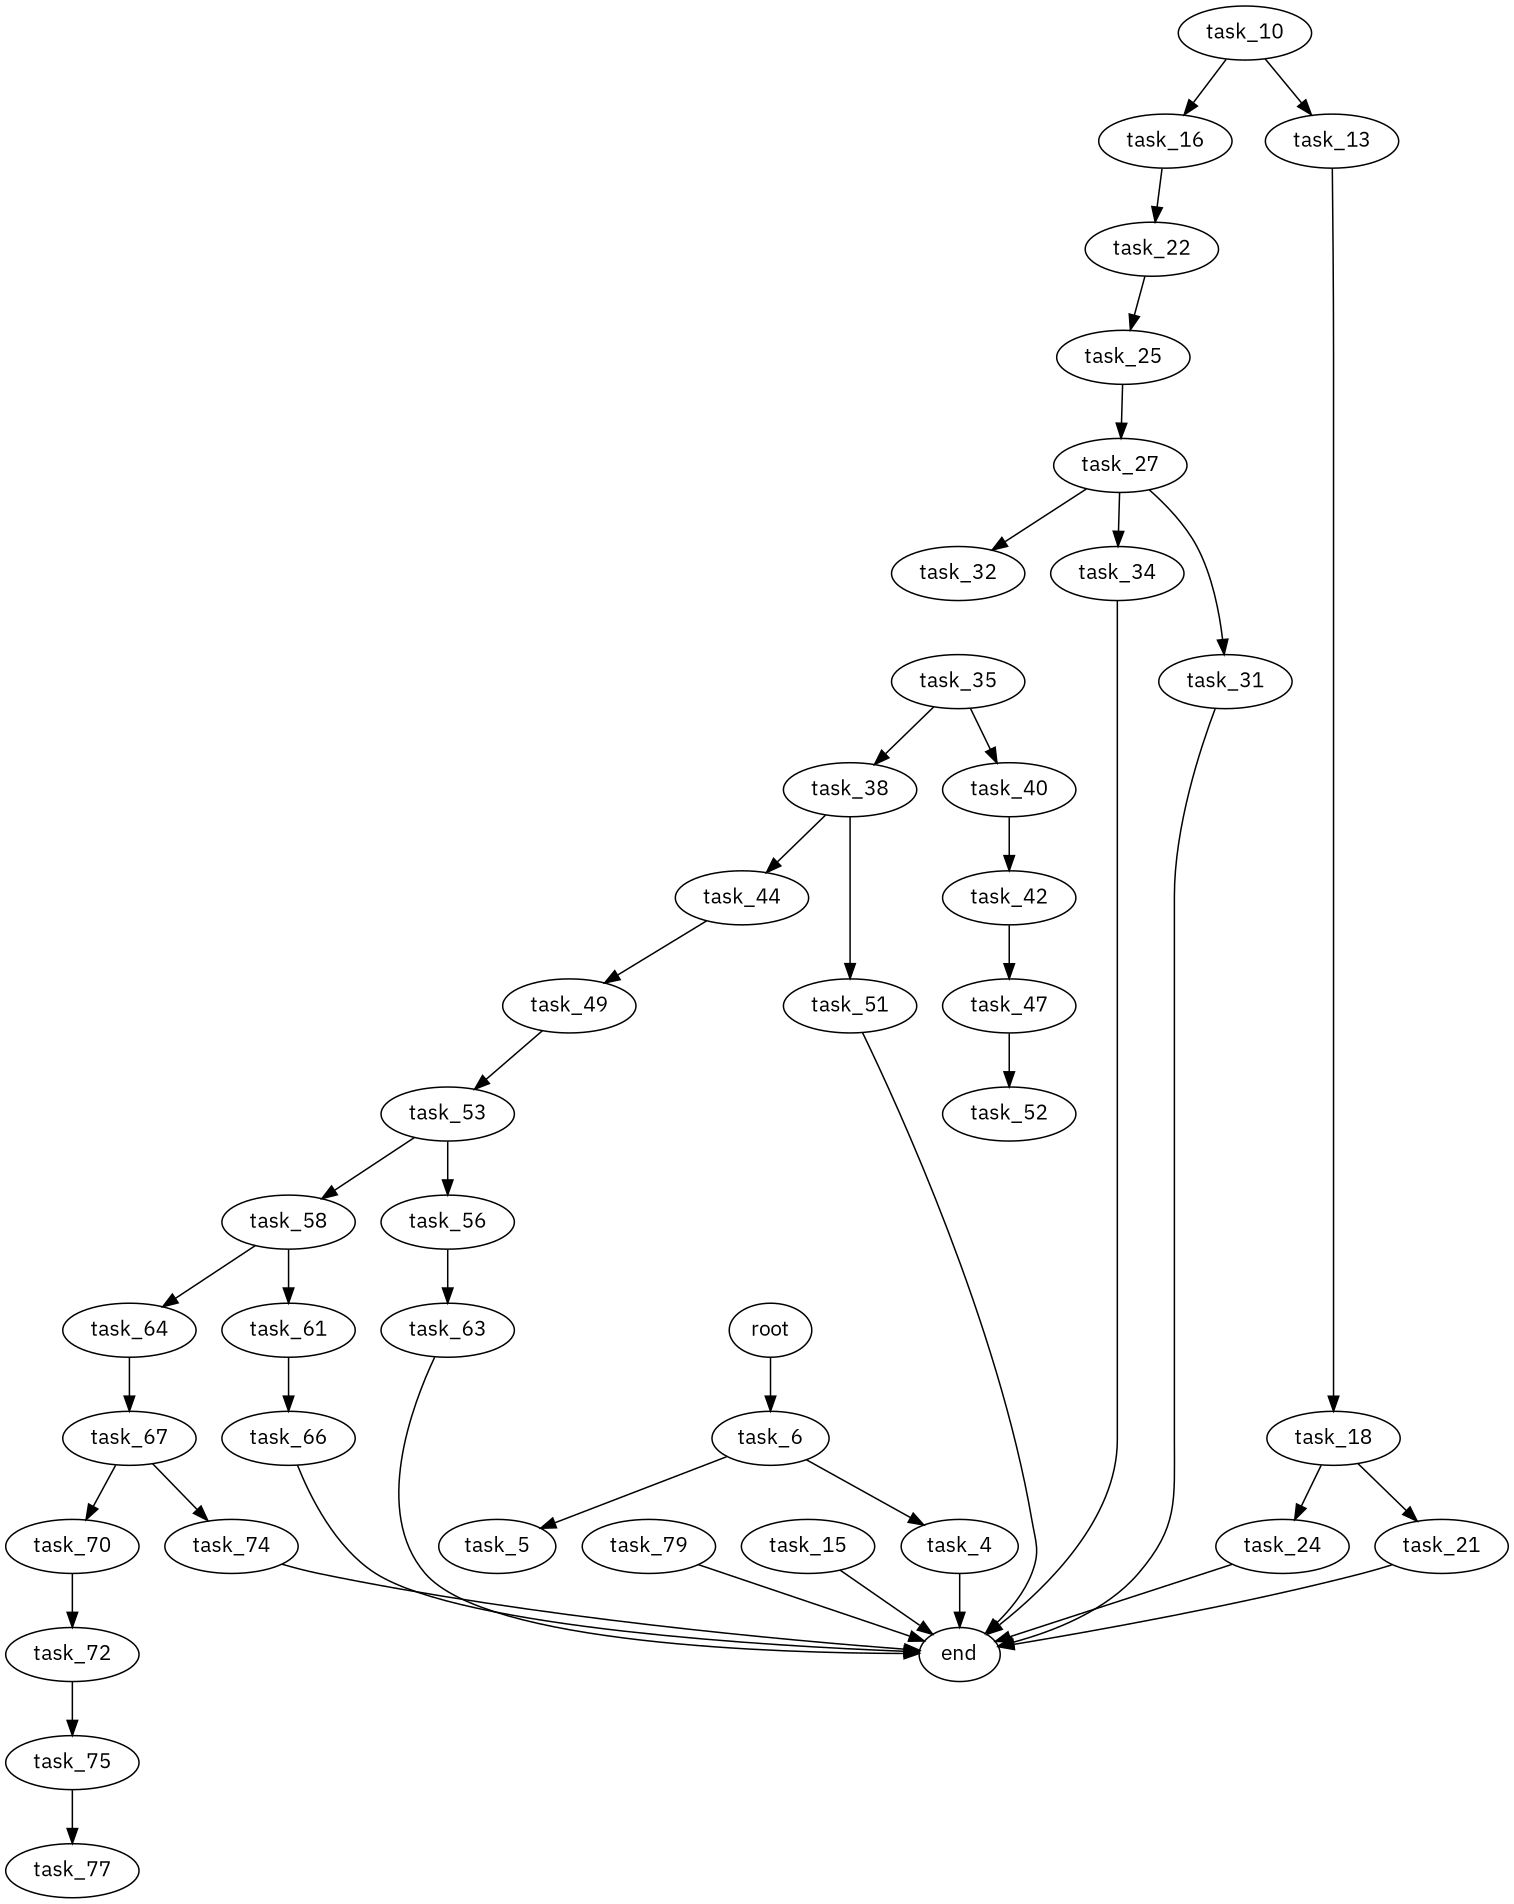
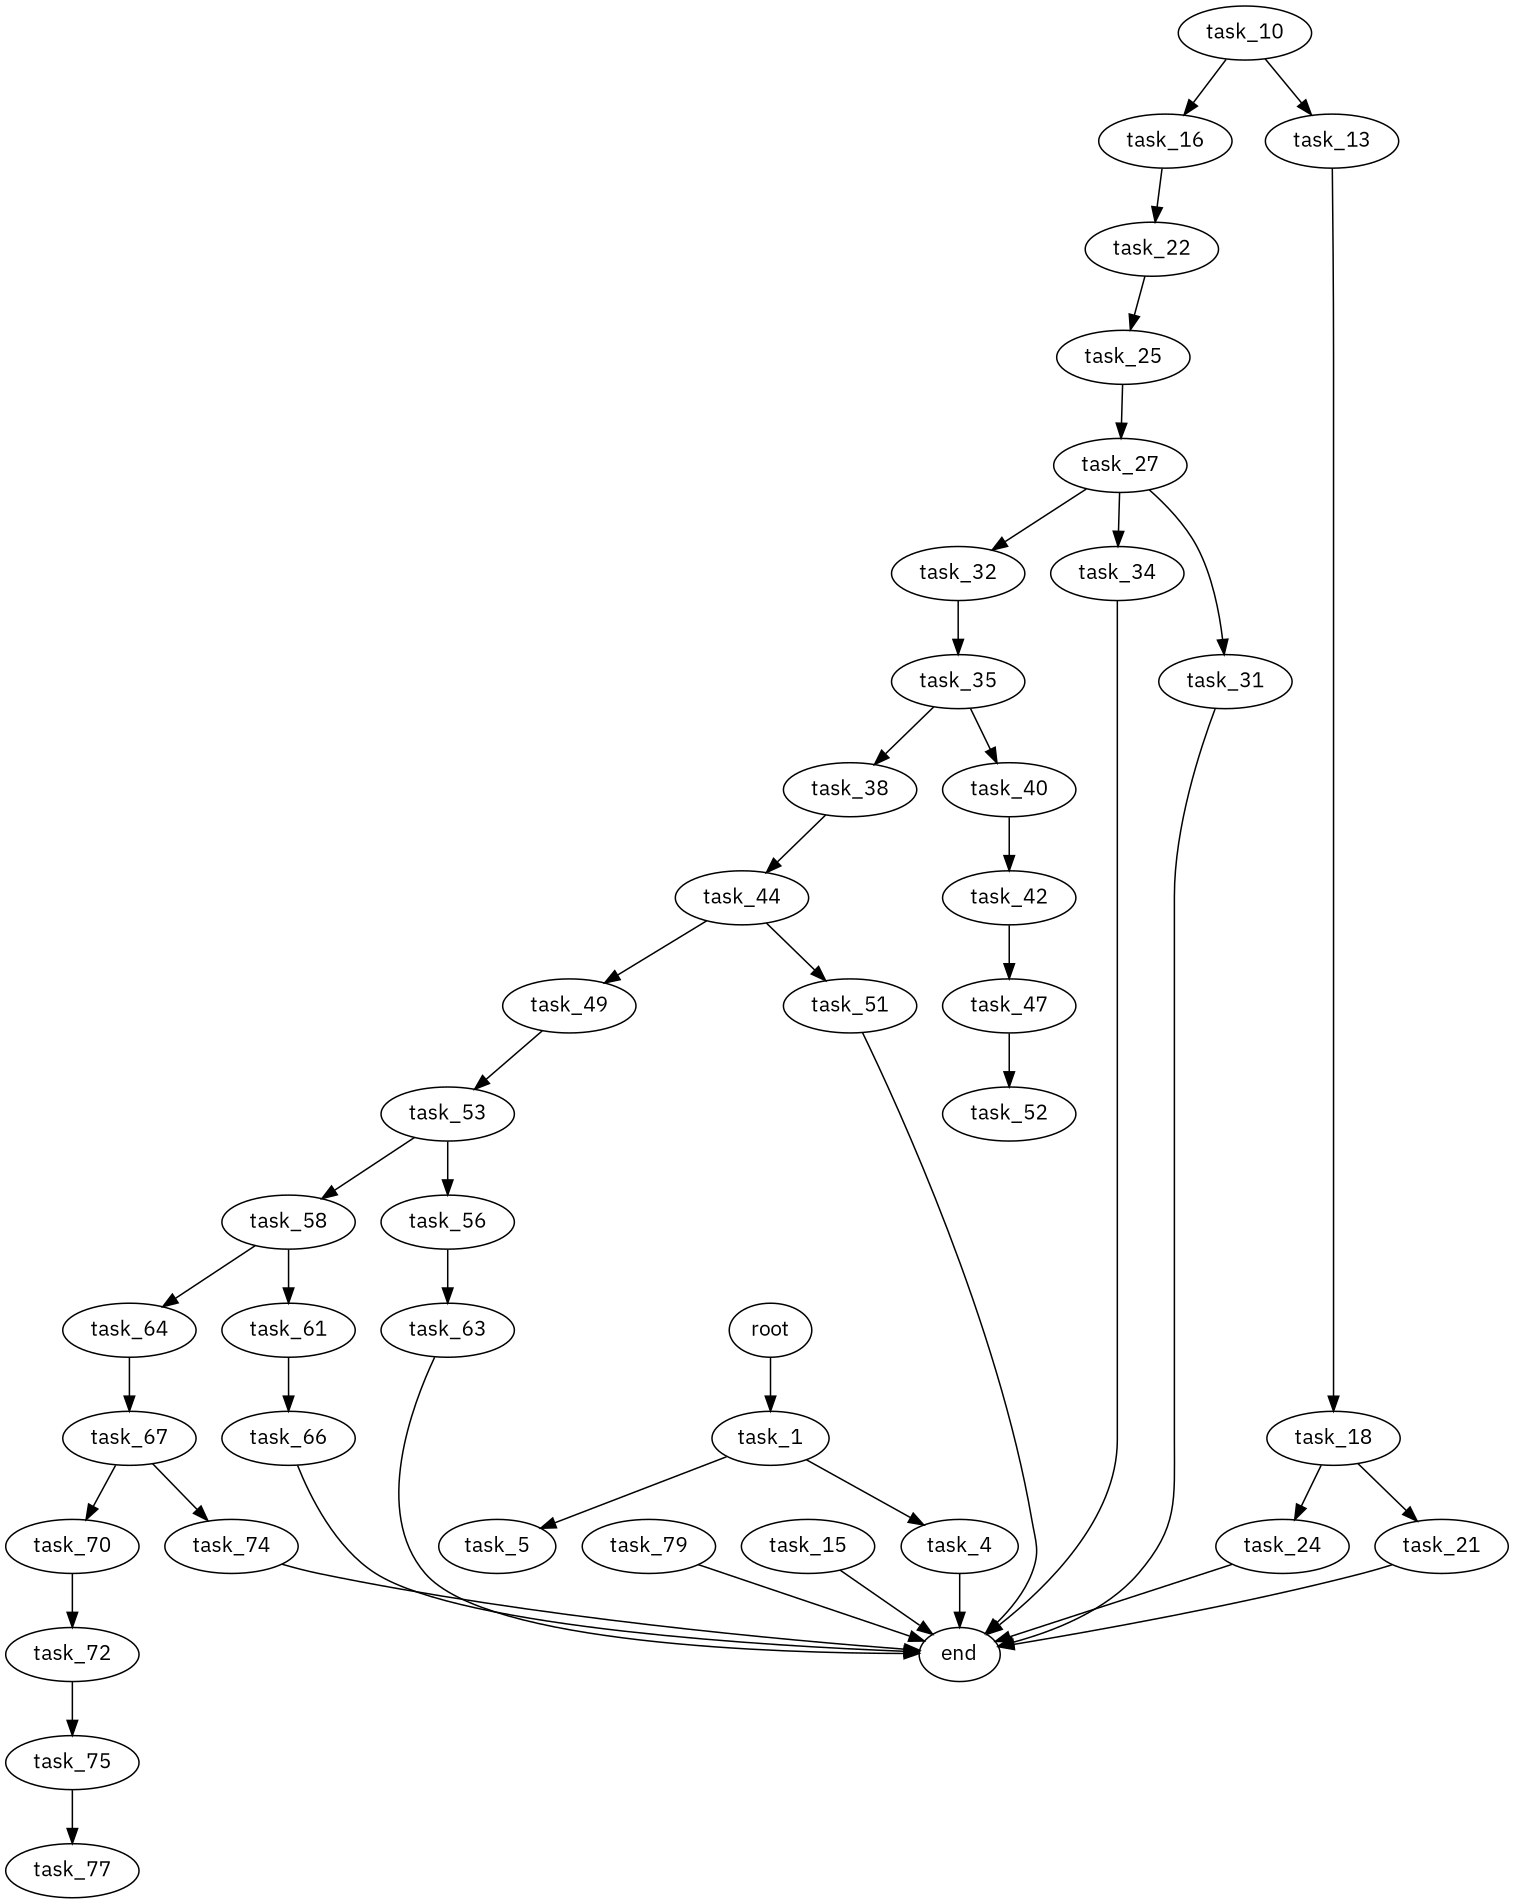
edge "task_32" -> "task_35": added
edge "task_38" -> "task_51": now "task_44" -> "task_51"
node "task_6": label "task_6" -> "task_1"
